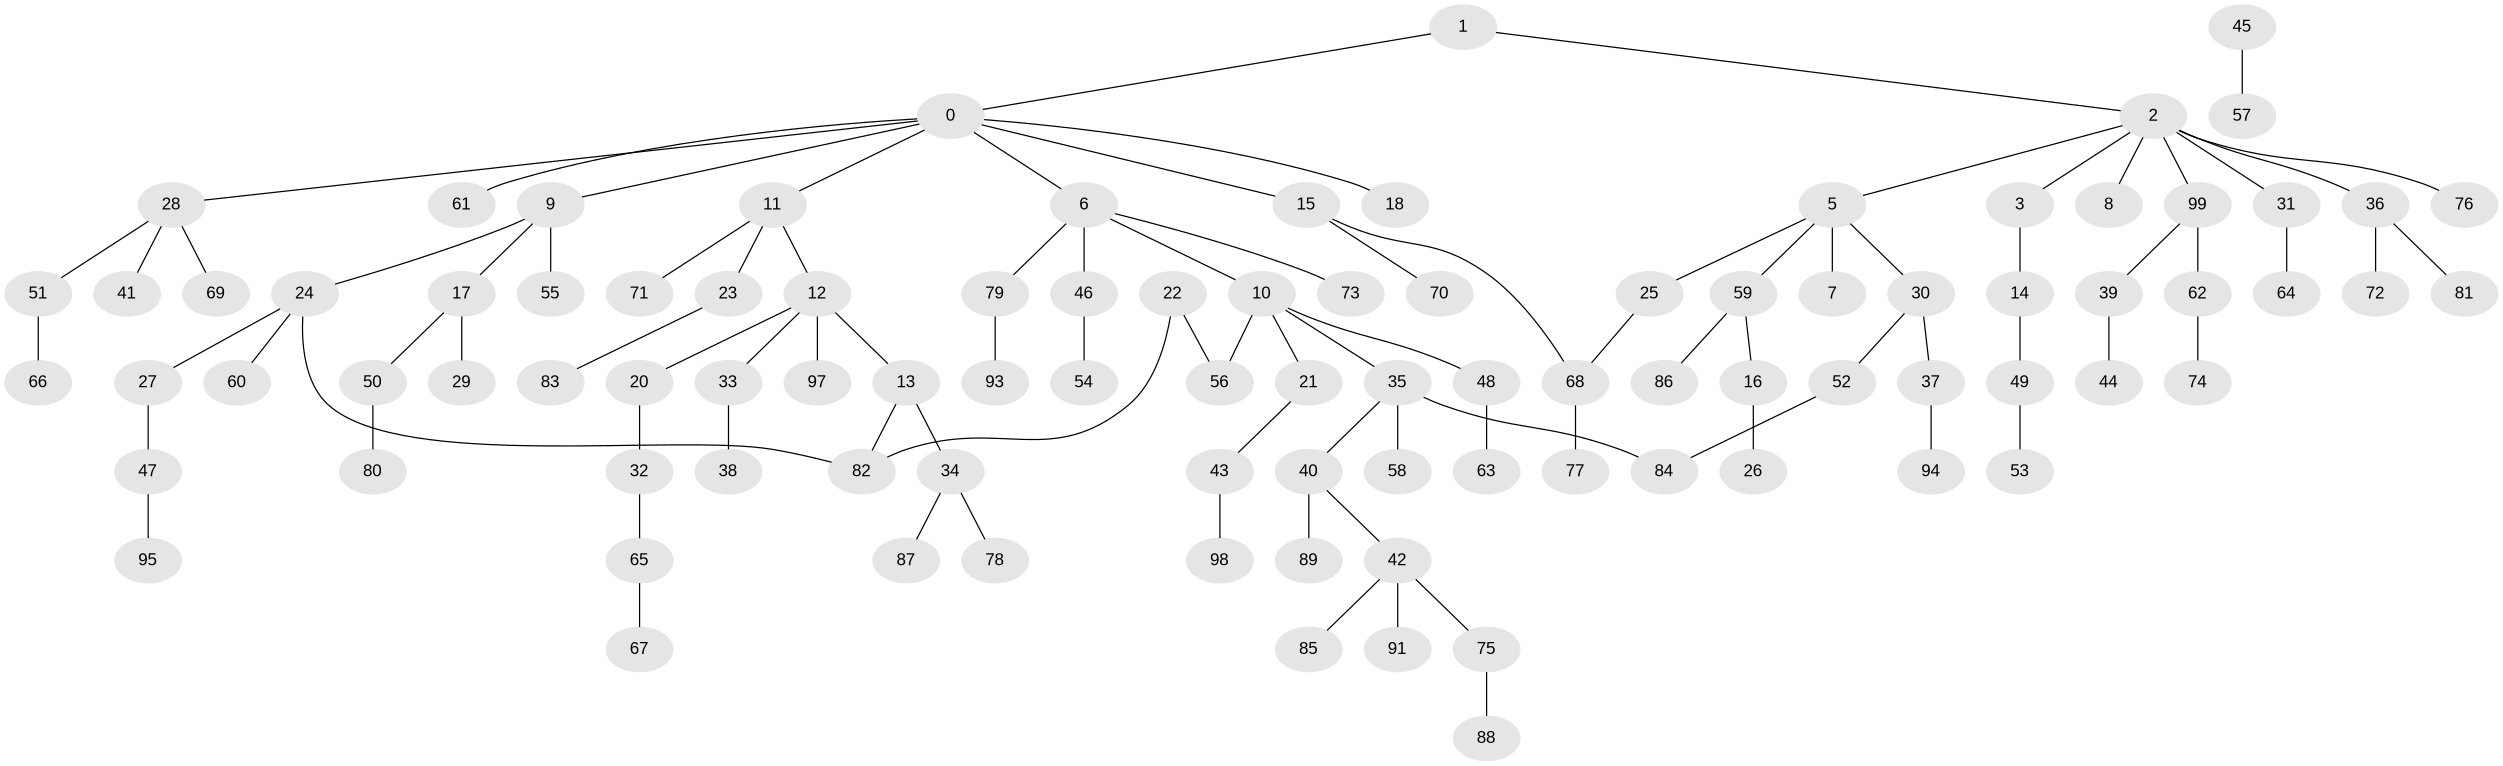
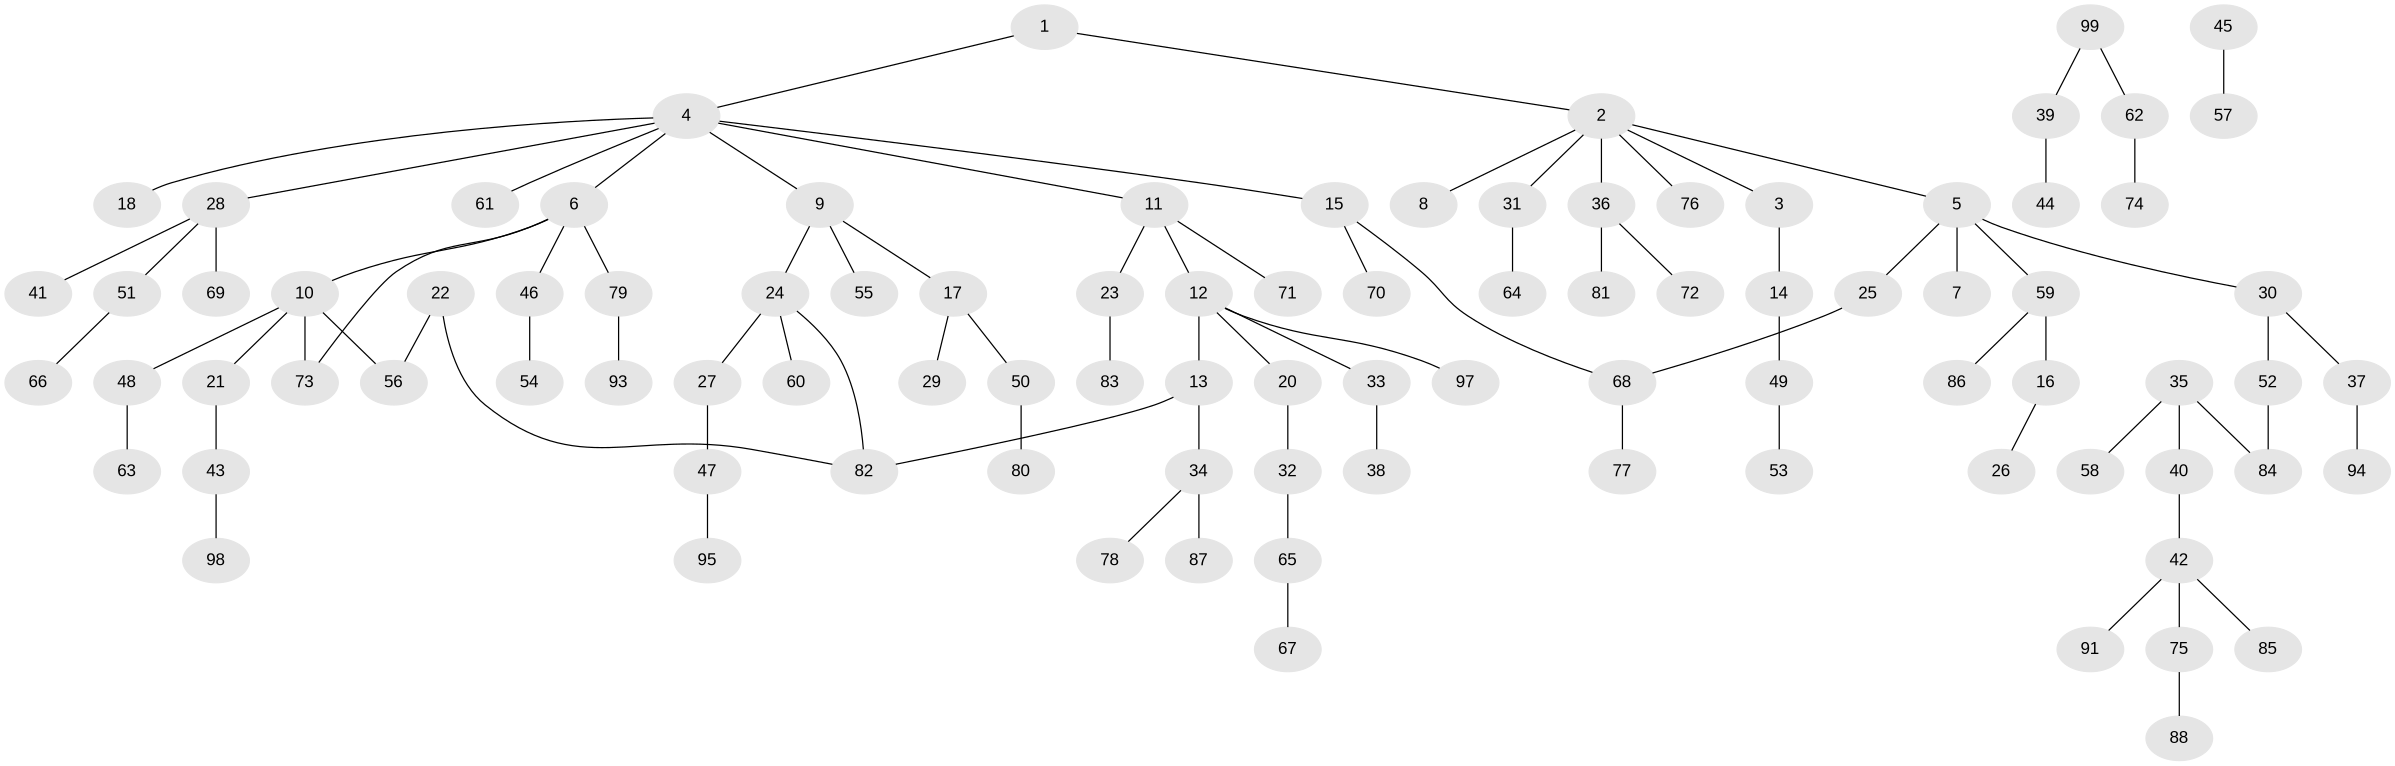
node "0": label "0" -> "4"
edge "2" -- "99": removed
edge "10" -- "35": now "10" -- "73"
node "89": removed
